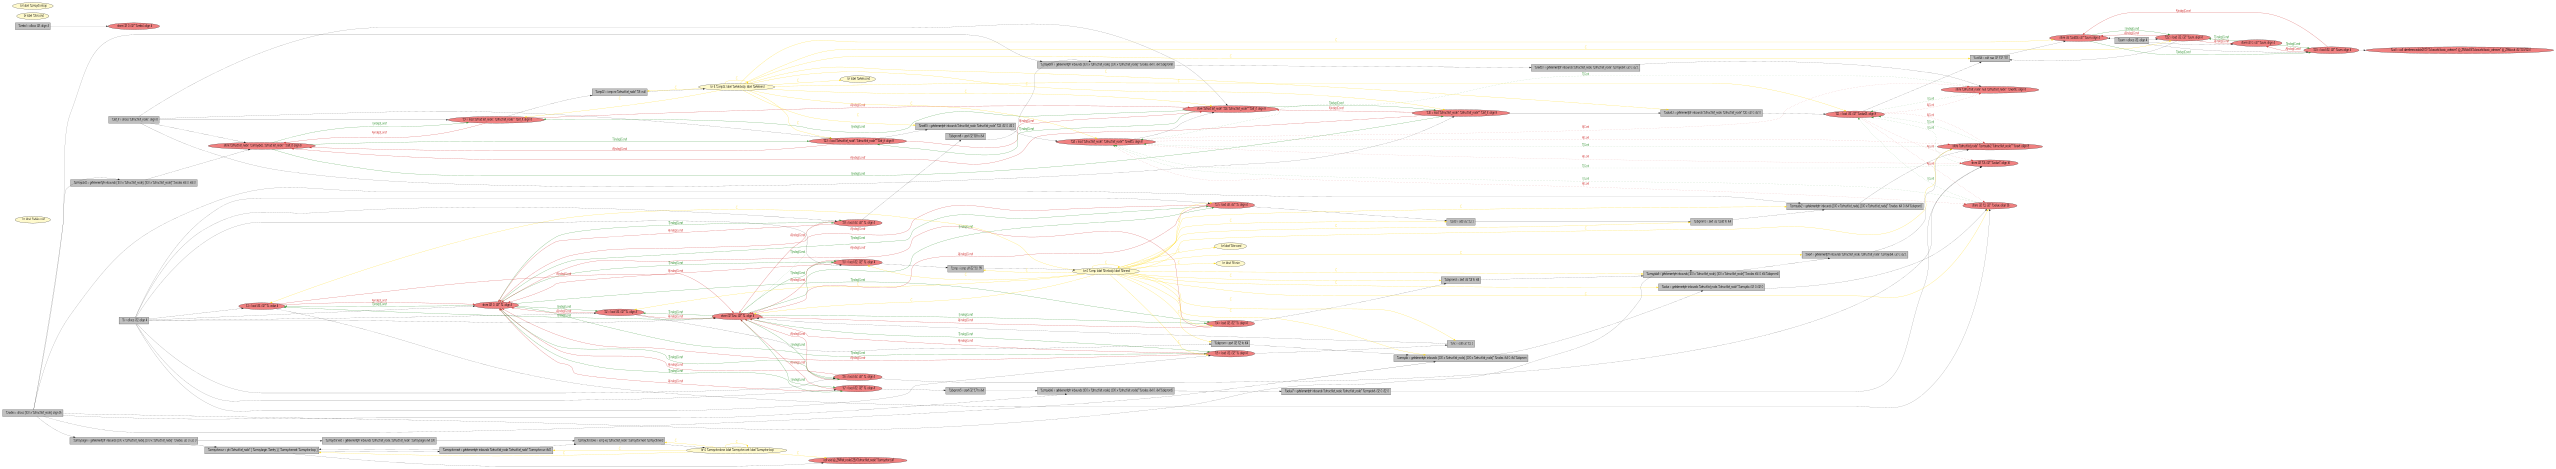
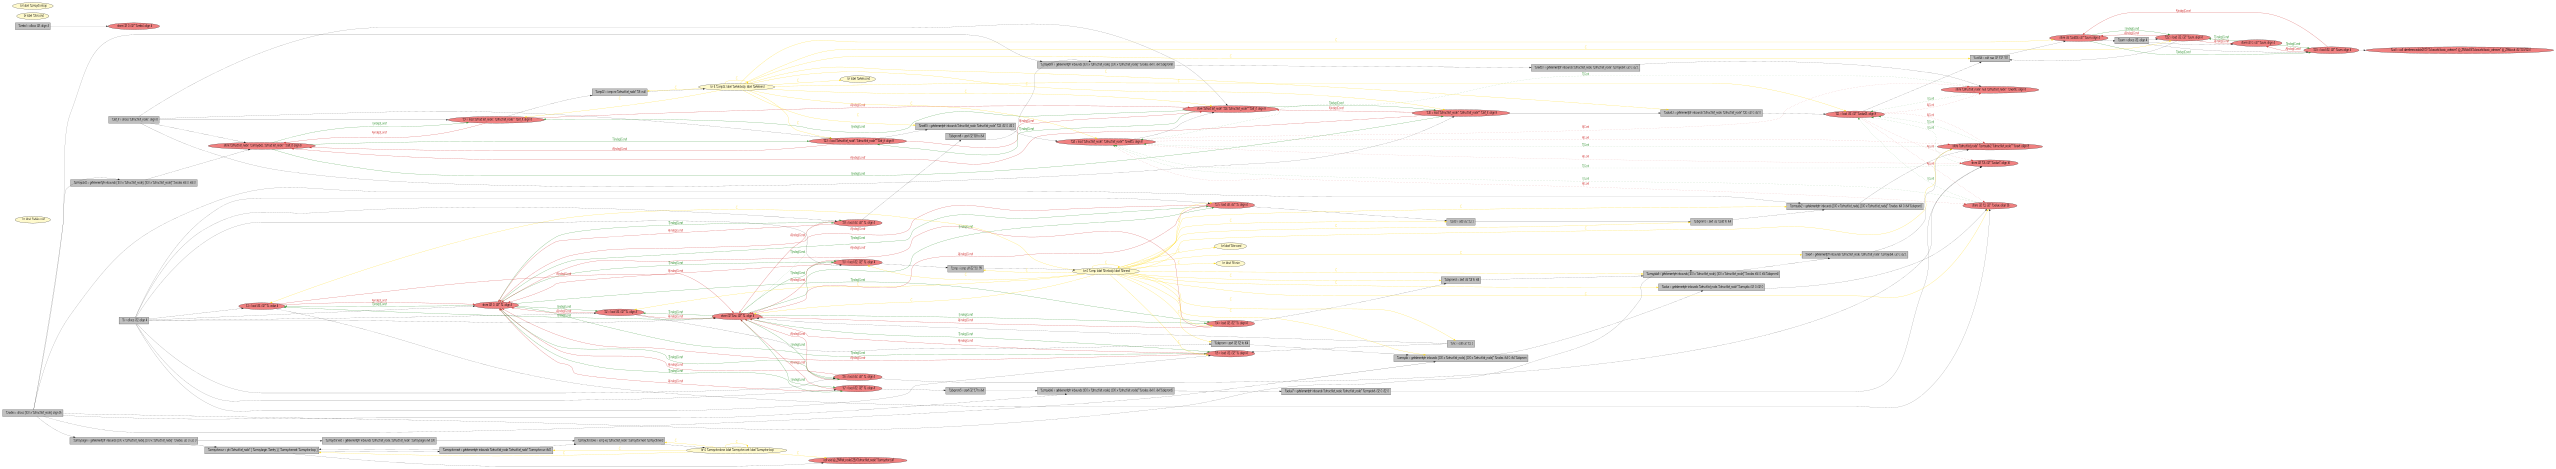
edge "%sum = alloca i32, align 4" -> "store i32 %add14, i32* %sum, align 4": reversed
edge "%5 = load i32, i32* %i, align 4" -> "%inc = add i32 %5, 1": reversed
